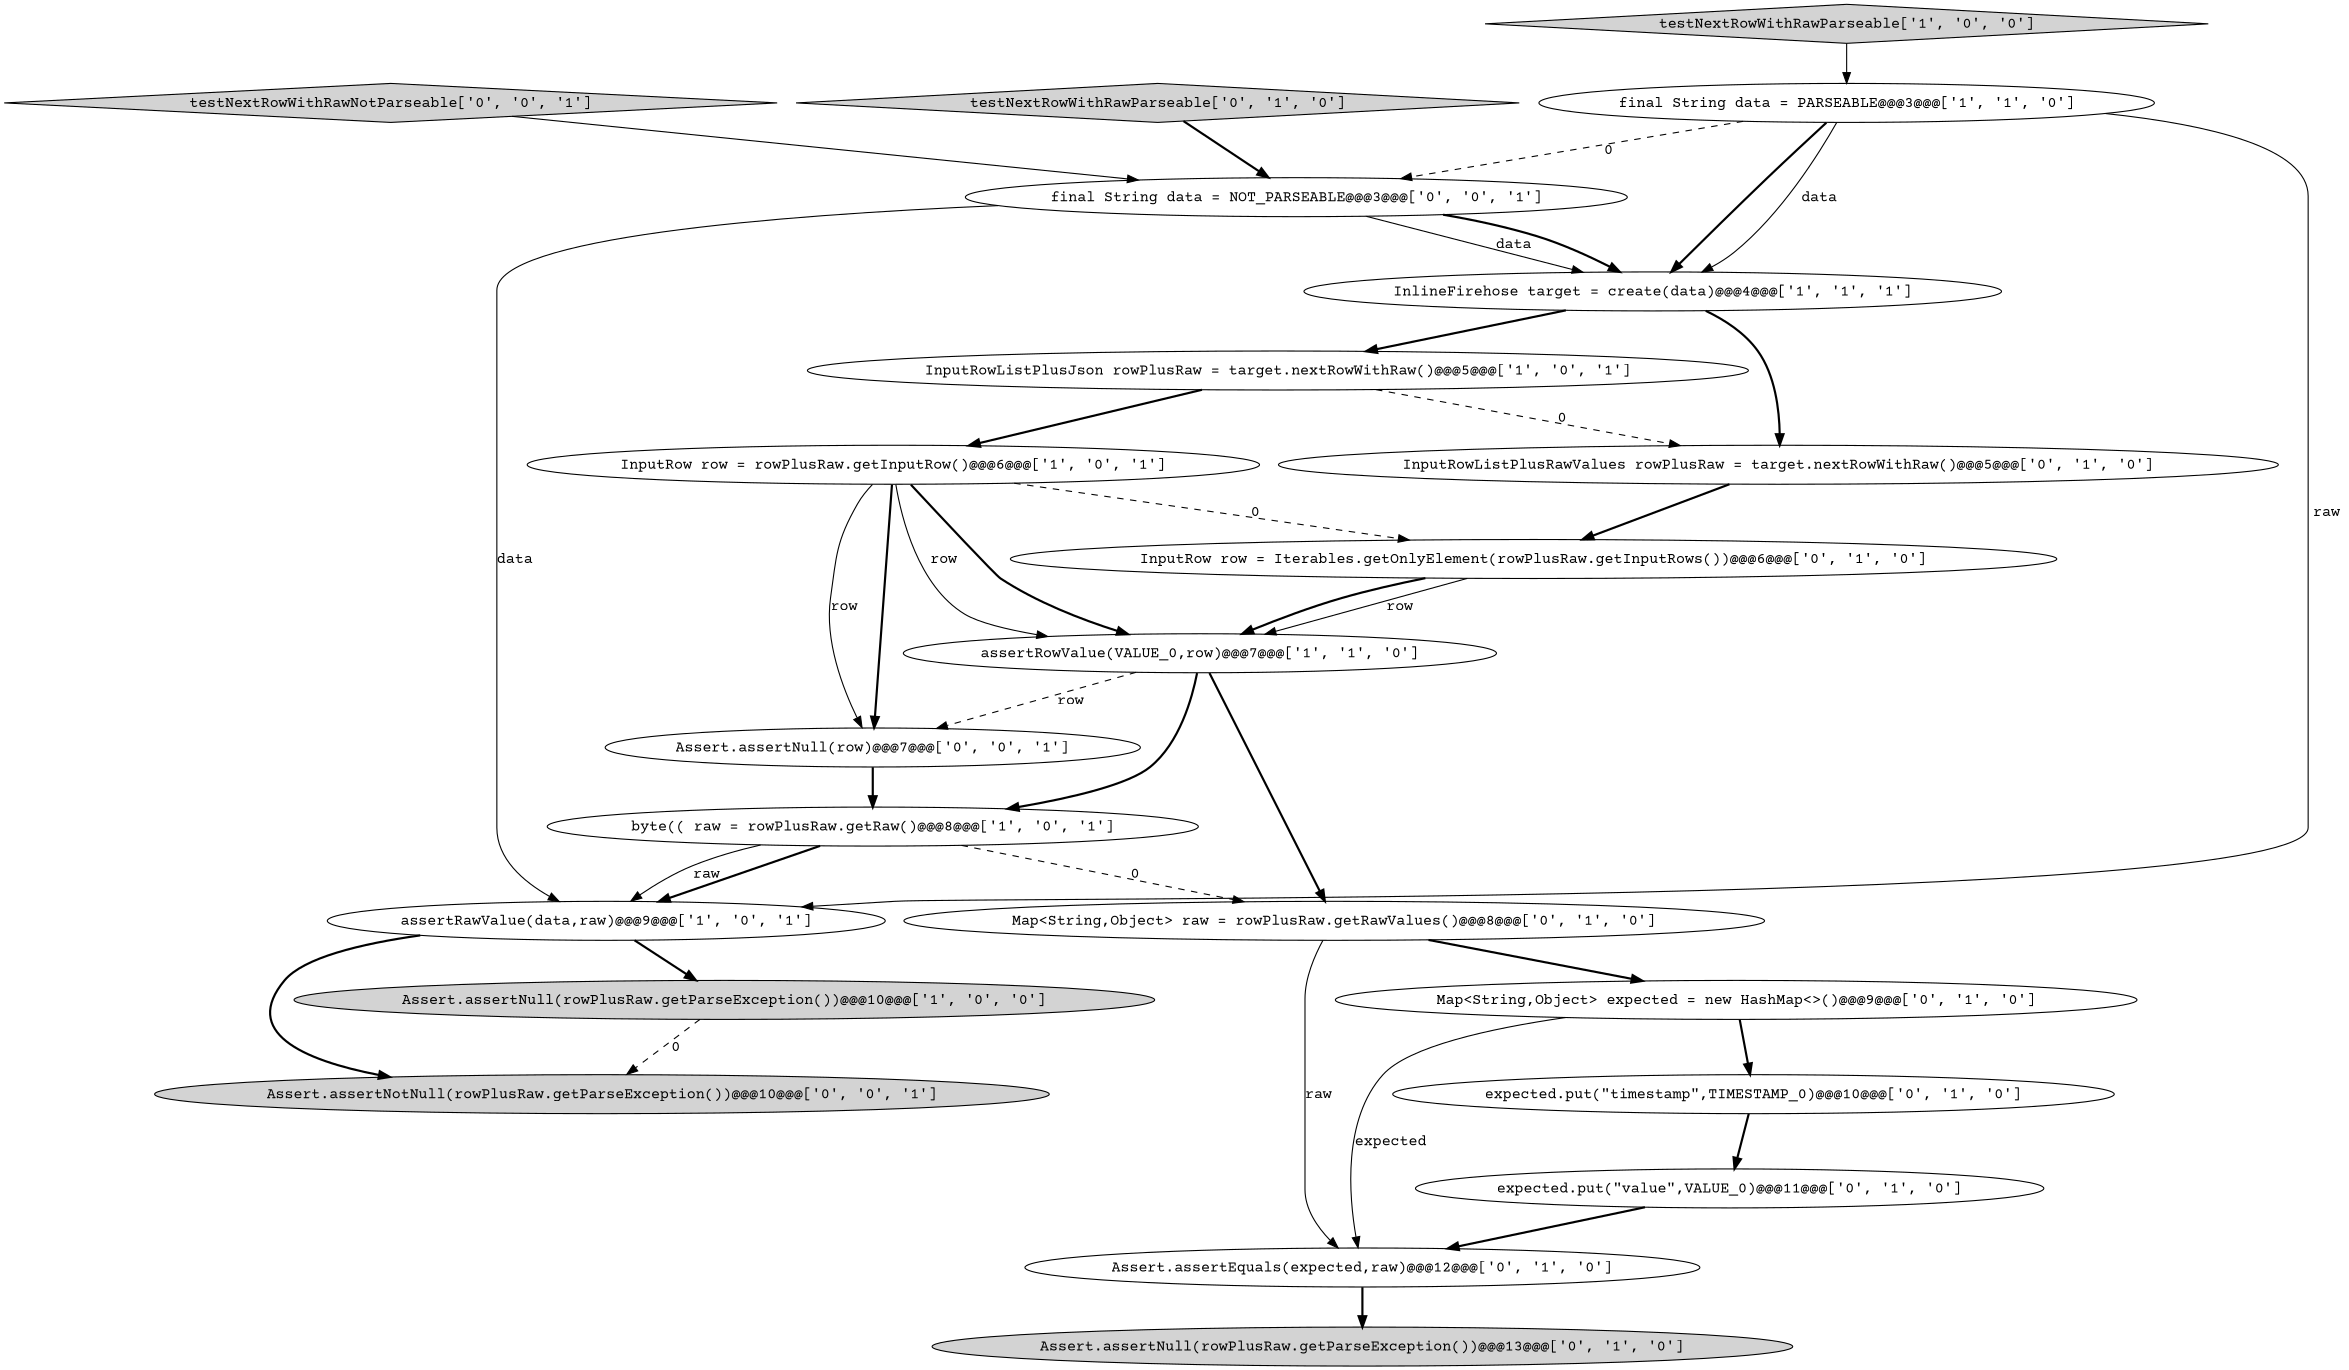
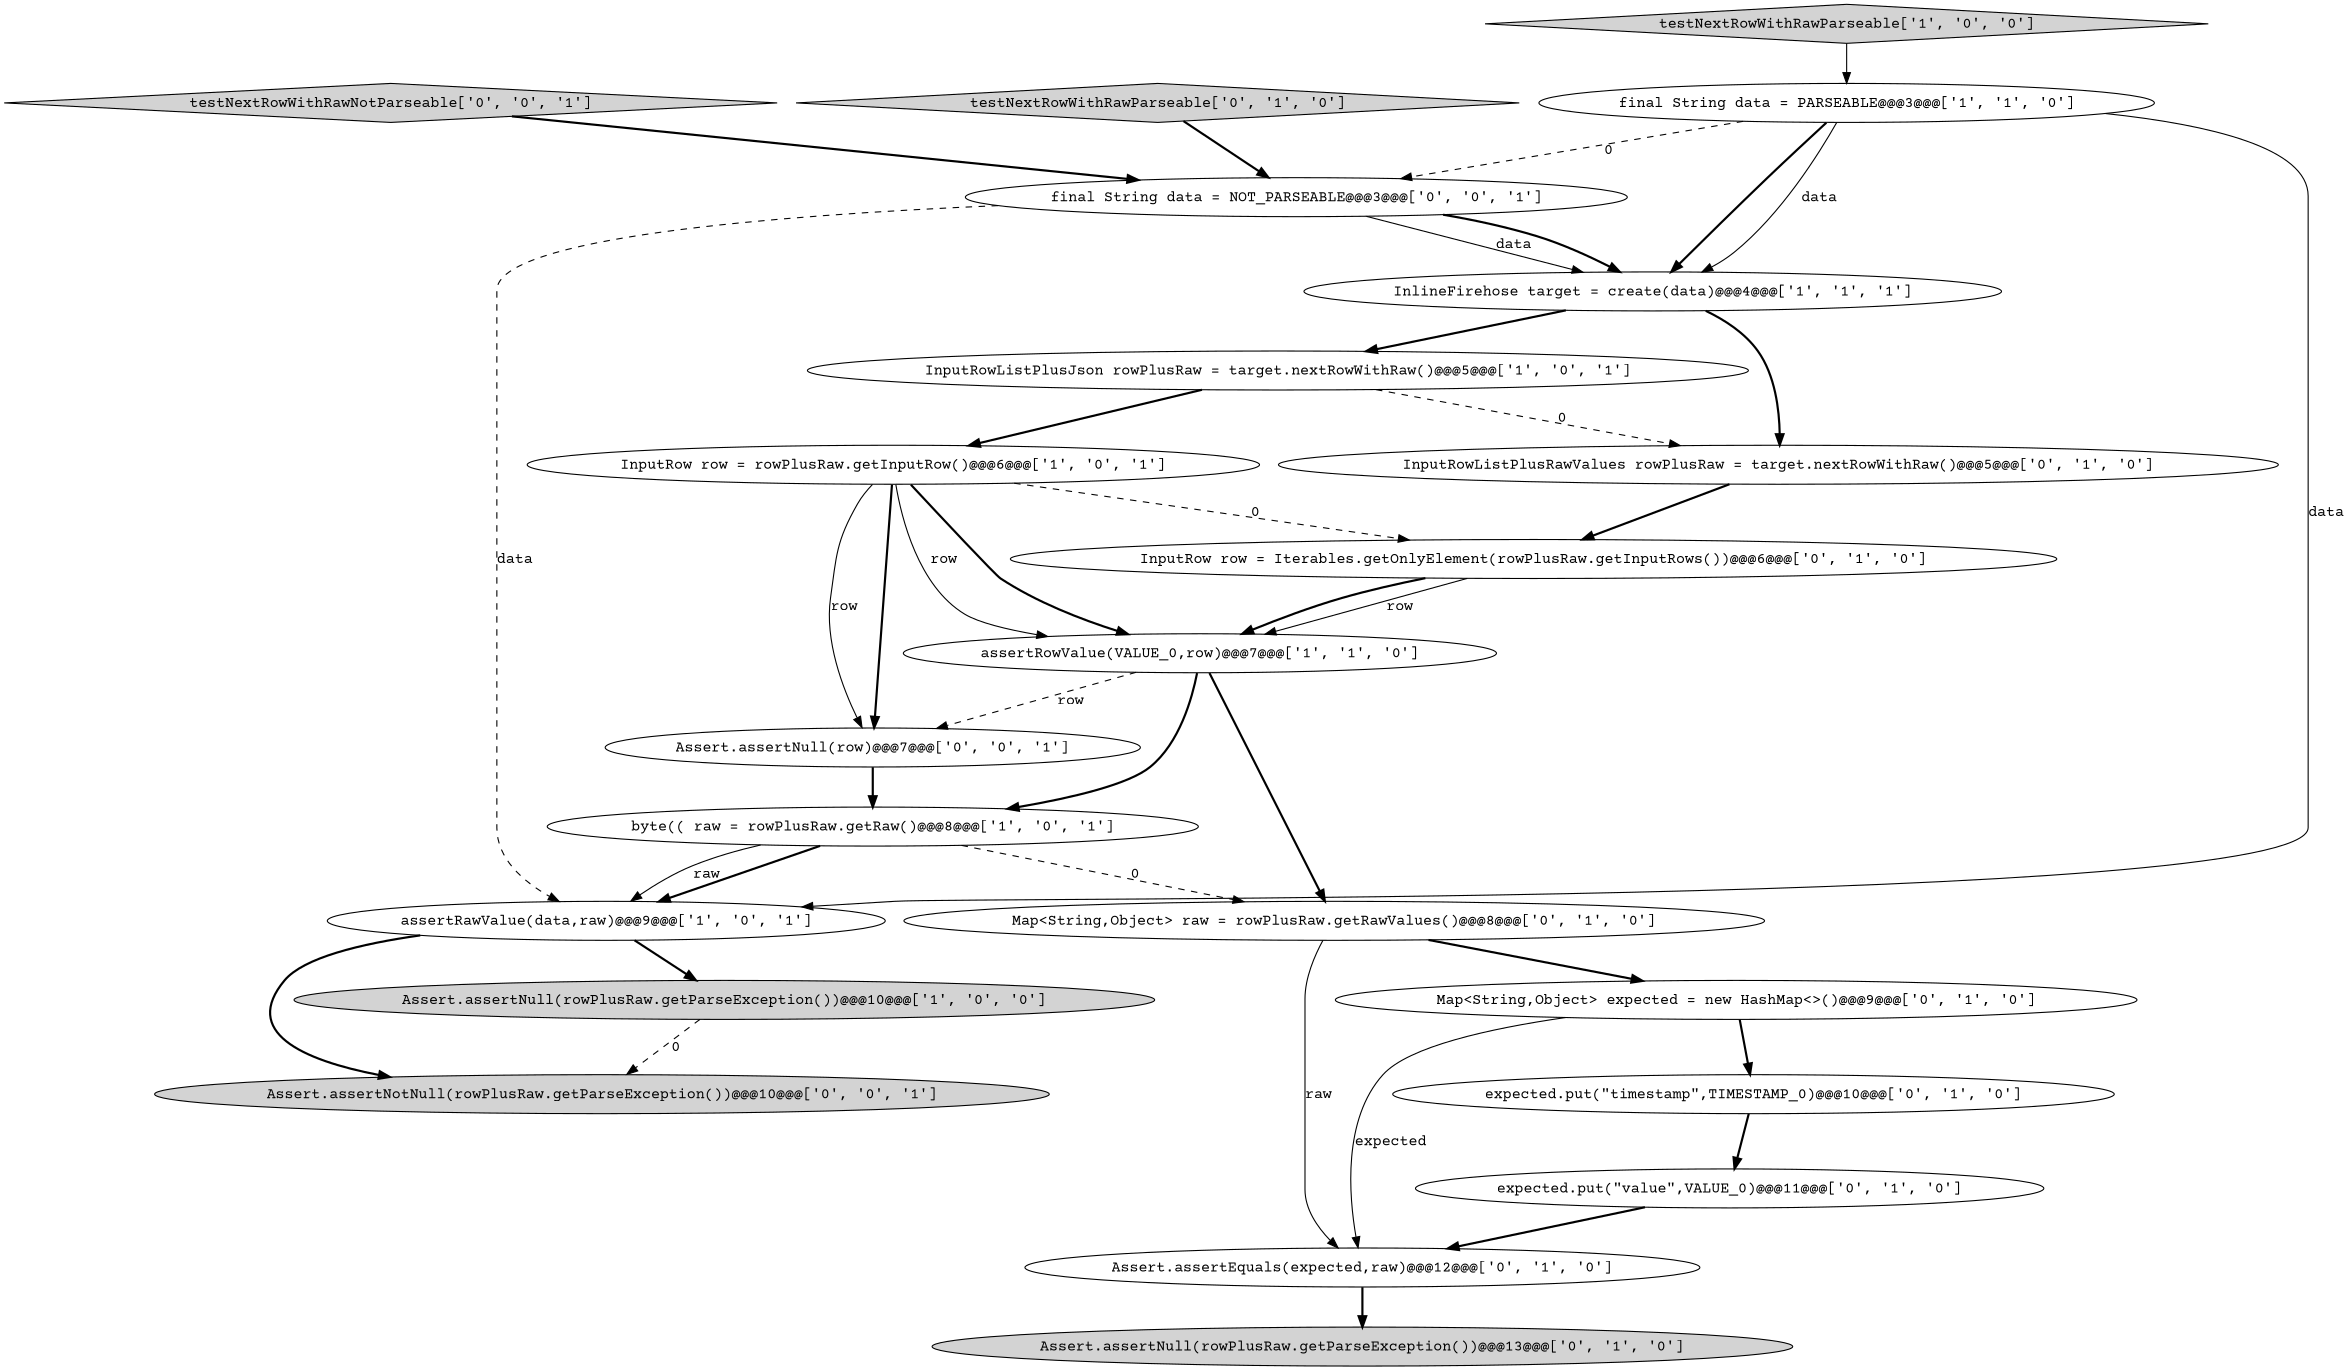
edge "testNextRowWithRawNotParseable['0', '0', '1']" -> "final String data = NOT_PARSEABLE@@@3@@@['0', '0', '1']": style solid -> bold
edge "final String data = NOT_PARSEABLE@@@3@@@['0', '0', '1']" -> "assertRawValue(data,raw)@@@9@@@['1', '0', '1']": style solid -> dashed
edge "final String data = PARSEABLE@@@3@@@['1', '1', '0']" -> "assertRawValue(data,raw)@@@9@@@['1', '0', '1']": label "raw" -> "data"
